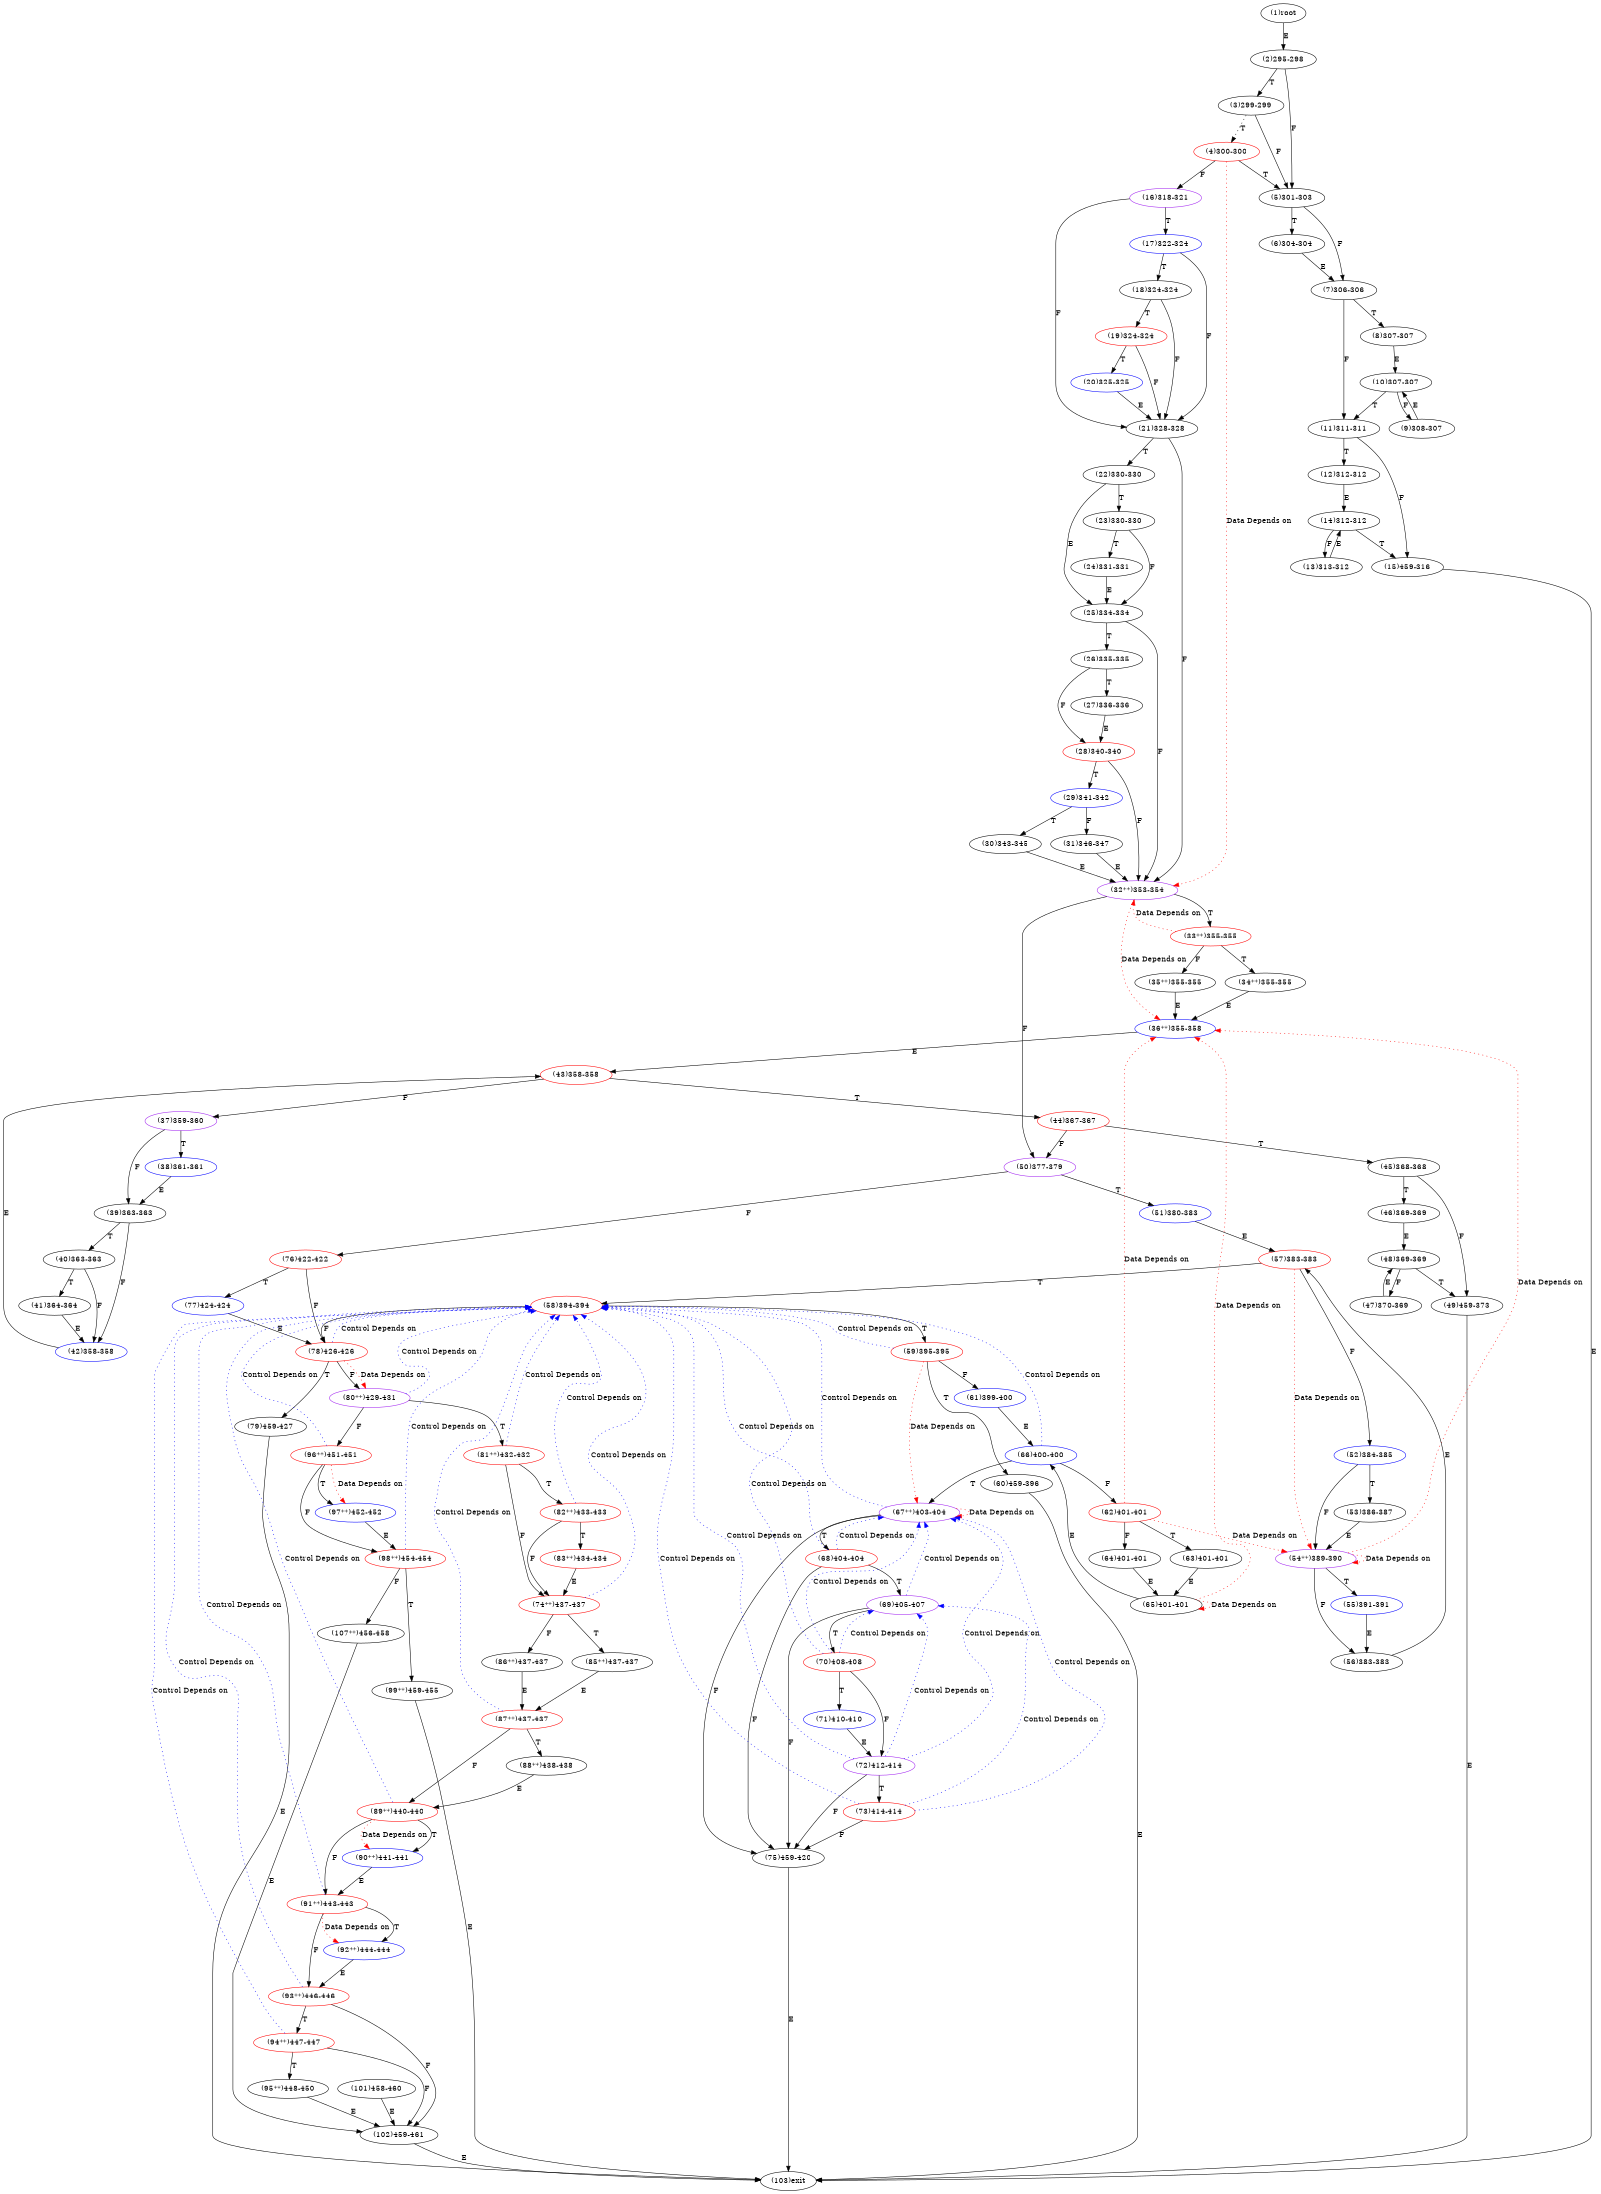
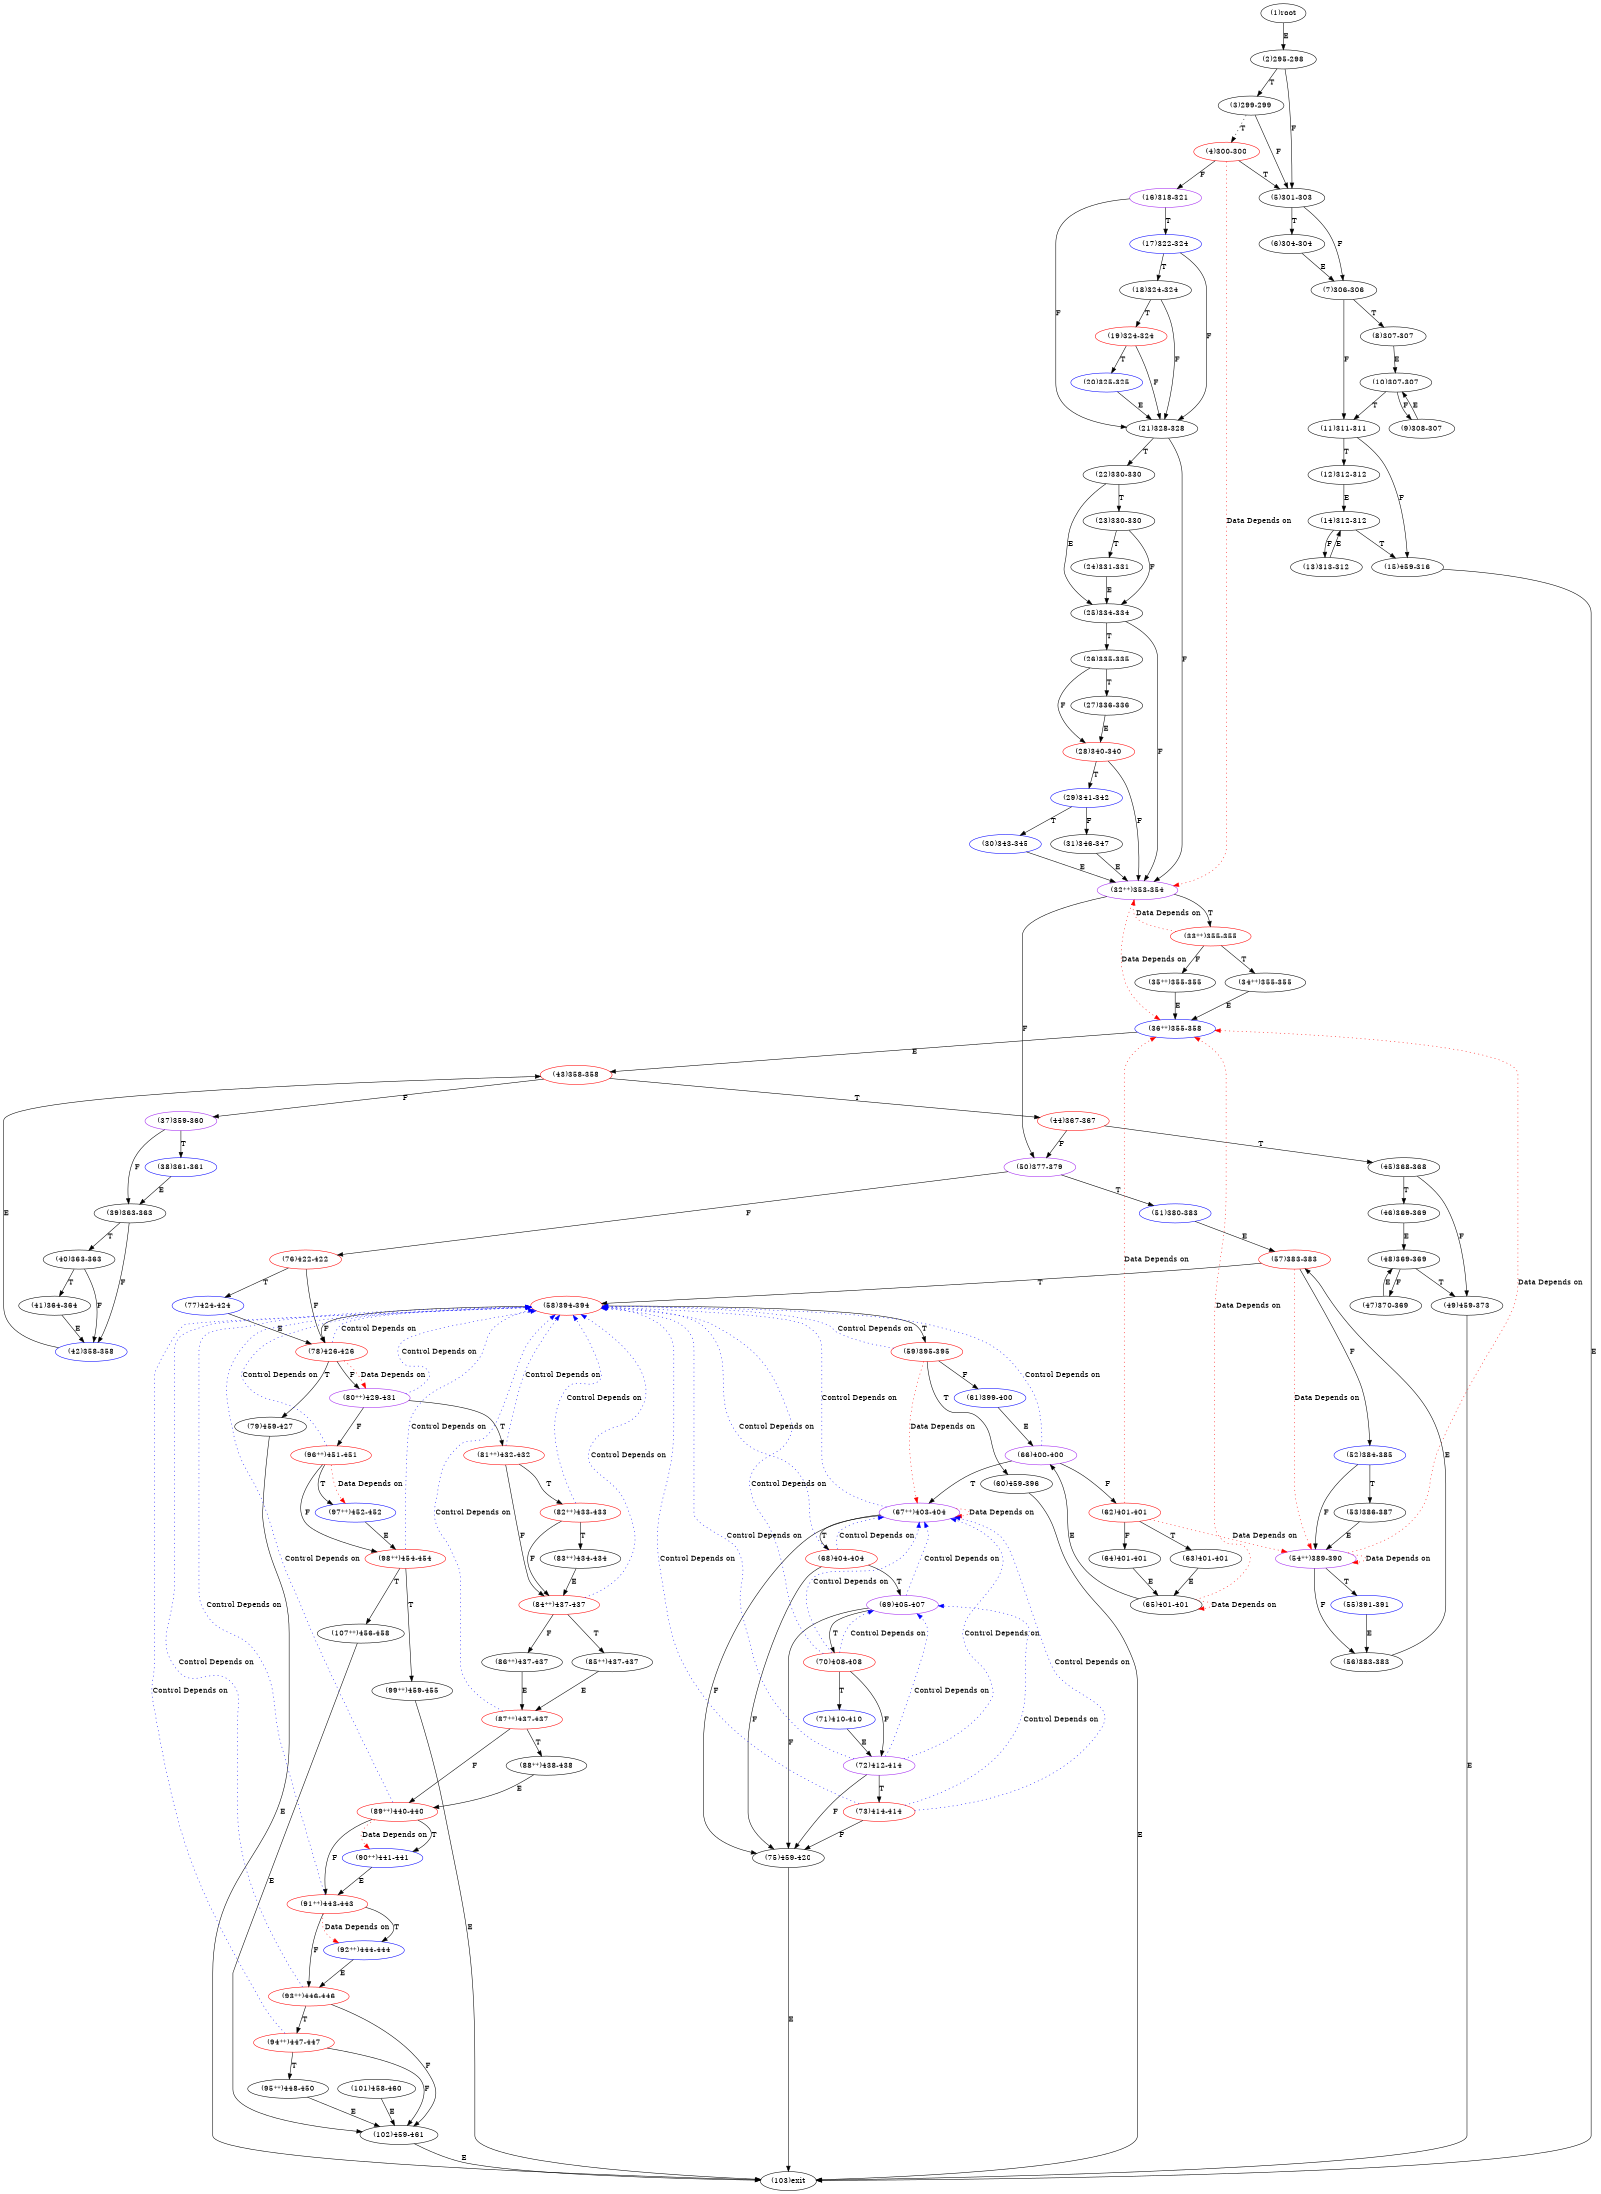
node "(30)343-345": color black -> blue
node "(66)400-400": color blue -> purple
node "(83**)434-434": color red -> black
edge "(98**)454-454" -> "(107**)456-458": label "F" -> "T"
node "(74**)437-437": label "(74**)437-437" -> "(84**)437-437"
